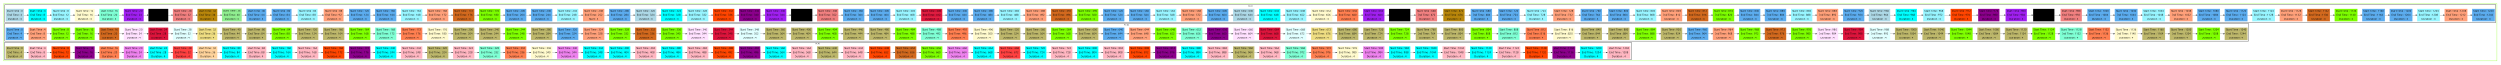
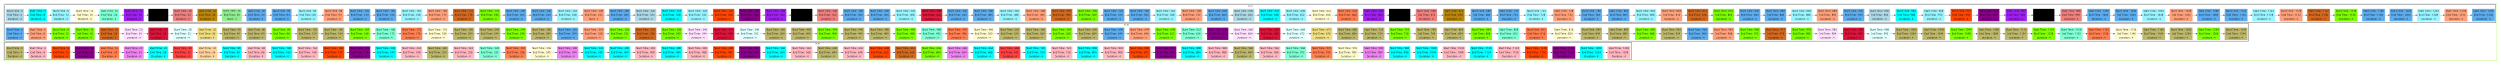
node "Start Time : 36": text "Duration : 4" -> "Start : 4"
